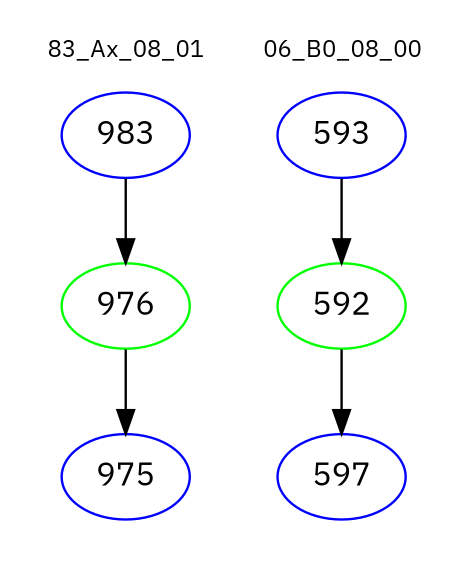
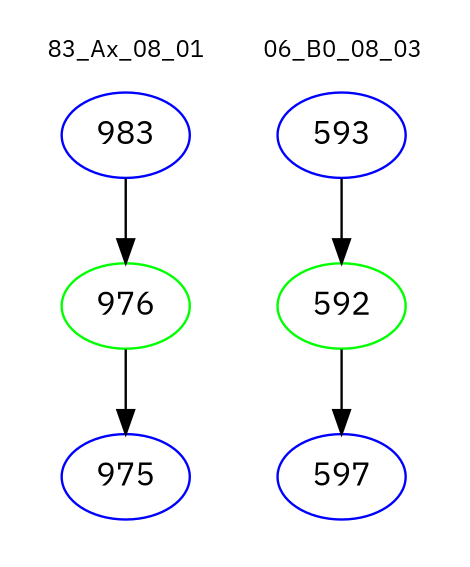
cluster "06_B0_08_00": label "06_B0_08_00" -> "06_B0_08_03"
